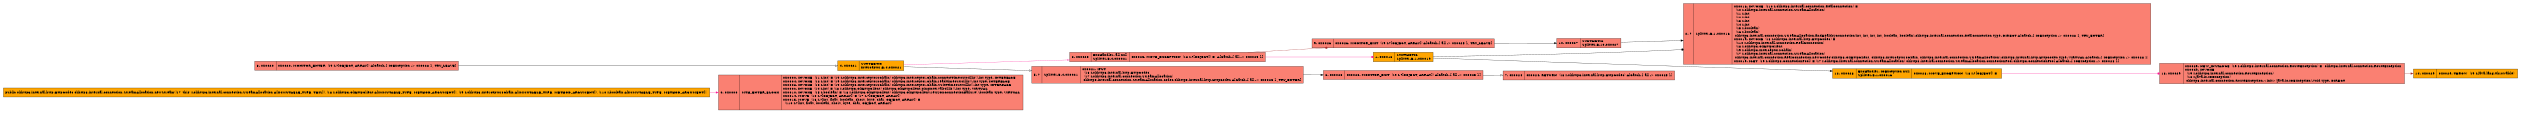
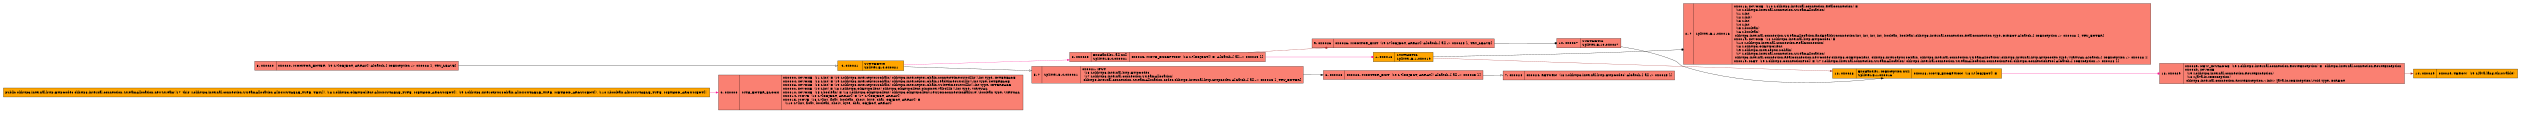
node "2: ?": text "(r2 I:int)" -> "(r2 I:init)"
edge "10: 0x0027" -> "2: ?": now "10: 0x0027" -> "12: 0x0028"
edge "9: 0x0026" -> "10: 0x0027": arrowhead normal -> dot
edge "4: 0x0021" -> "8: 0x0025": arrowhead onormal -> normal
edge "1: 0x0016" -> "12: 0x0028": color black -> brown
node "4: 0x0021": text "Interceptor:B:4:0x0021" -> "Splitter:B:4:0x0021"
